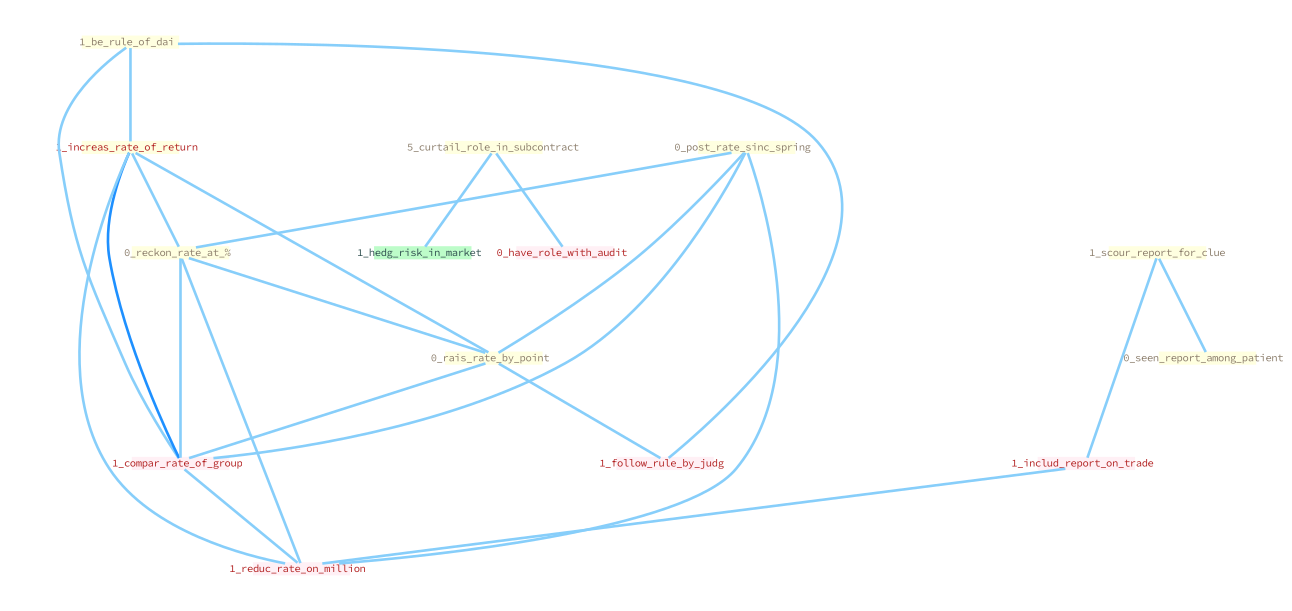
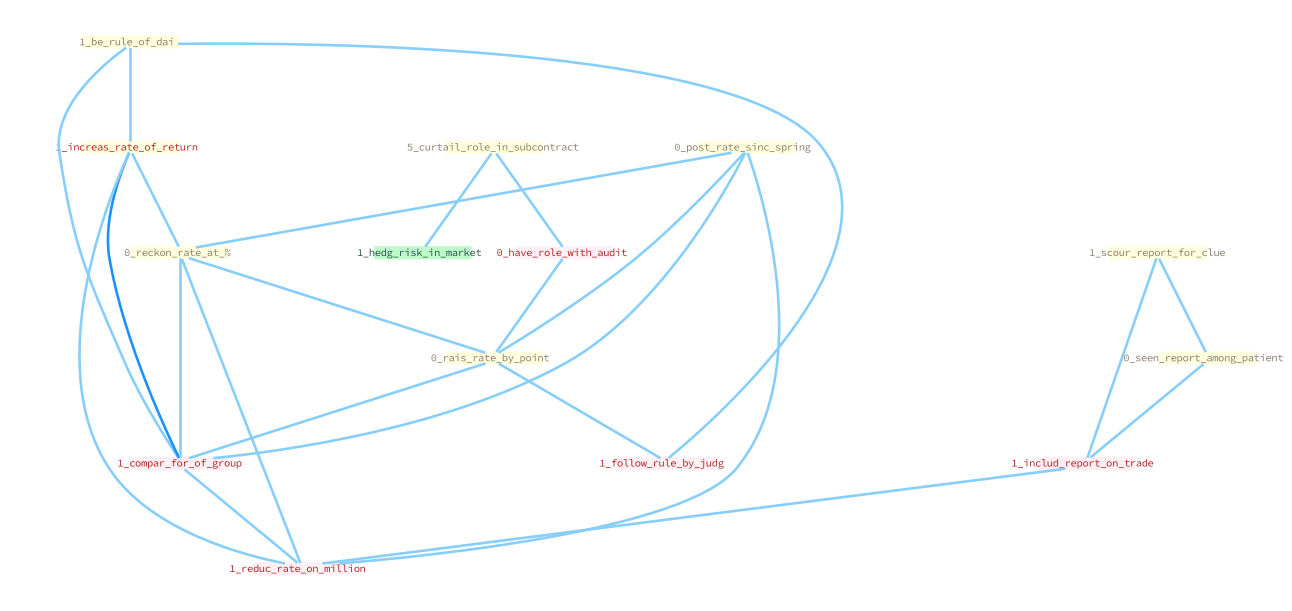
edge "1_increas_rate_of_return" -- "0_rais_rate_by_point": now "0_have_role_with_audit" -- "0_rais_rate_by_point"
edge "0_seen_report_among_patient" -- "1_includ_report_on_trade": added
node "1_compar_rate_of_group": label "1_compar_rate_of_group" -> "1_compar_for_of_group"
